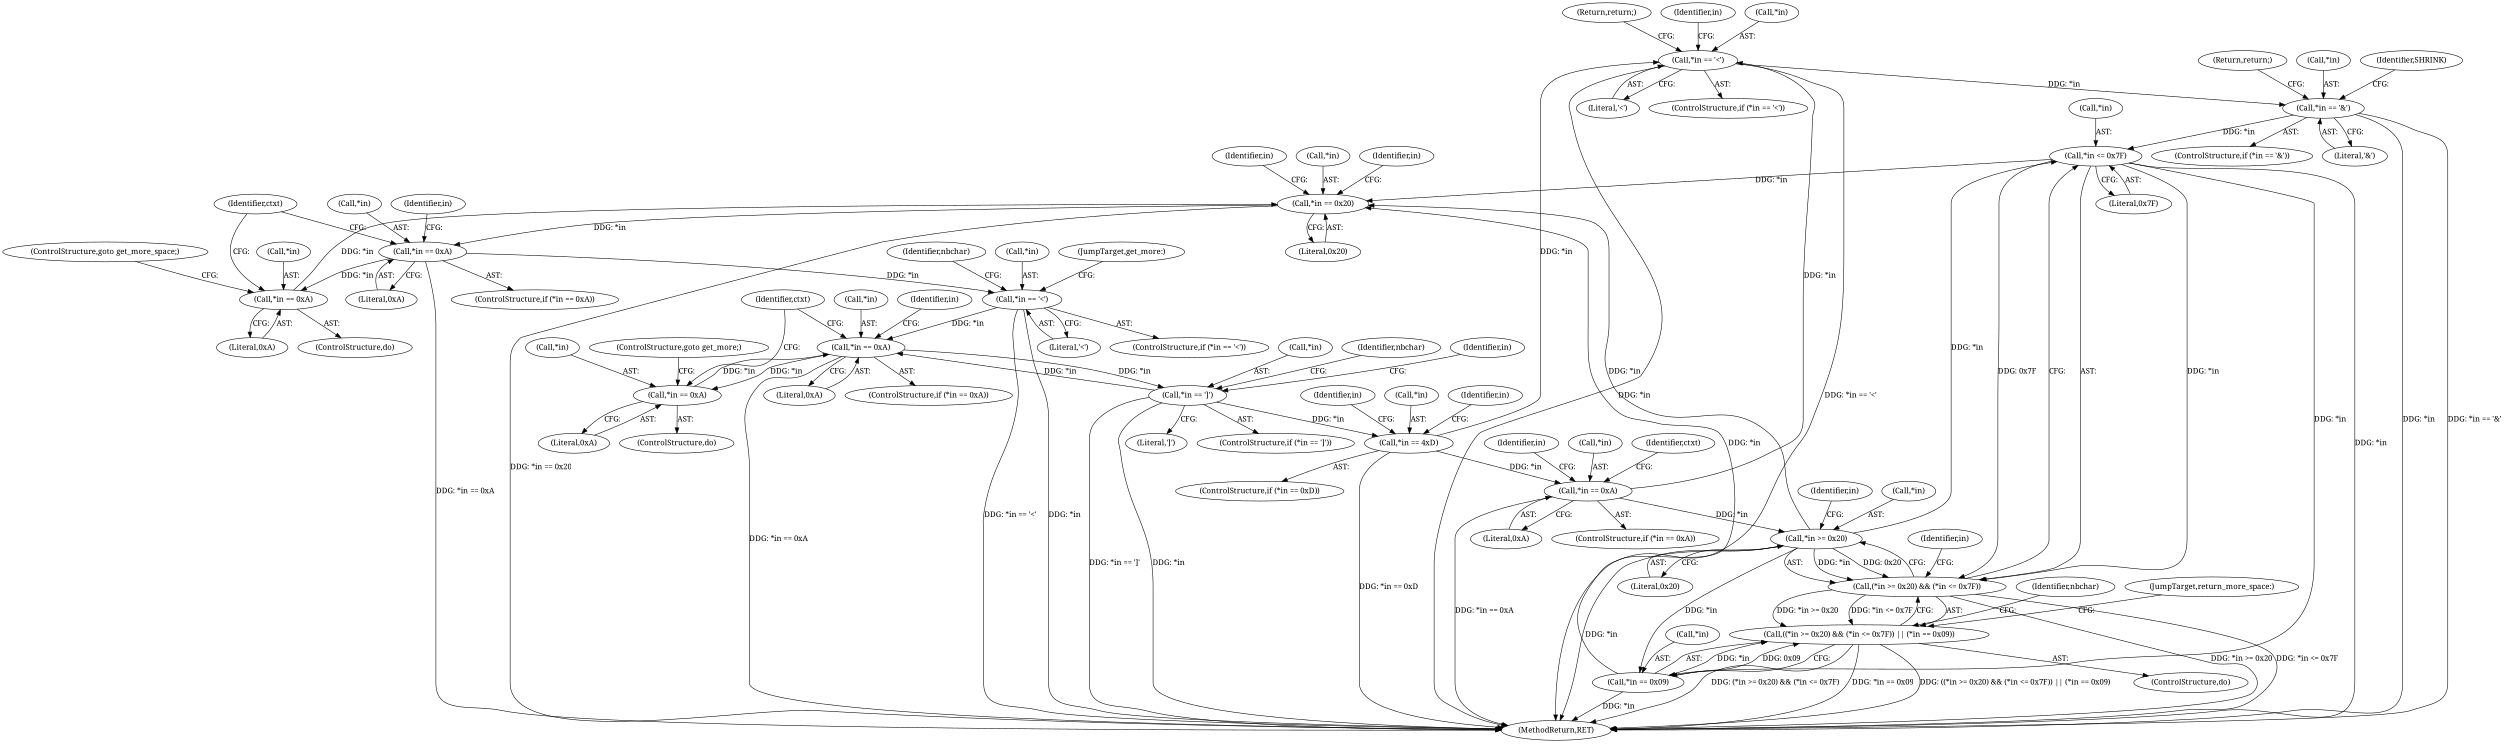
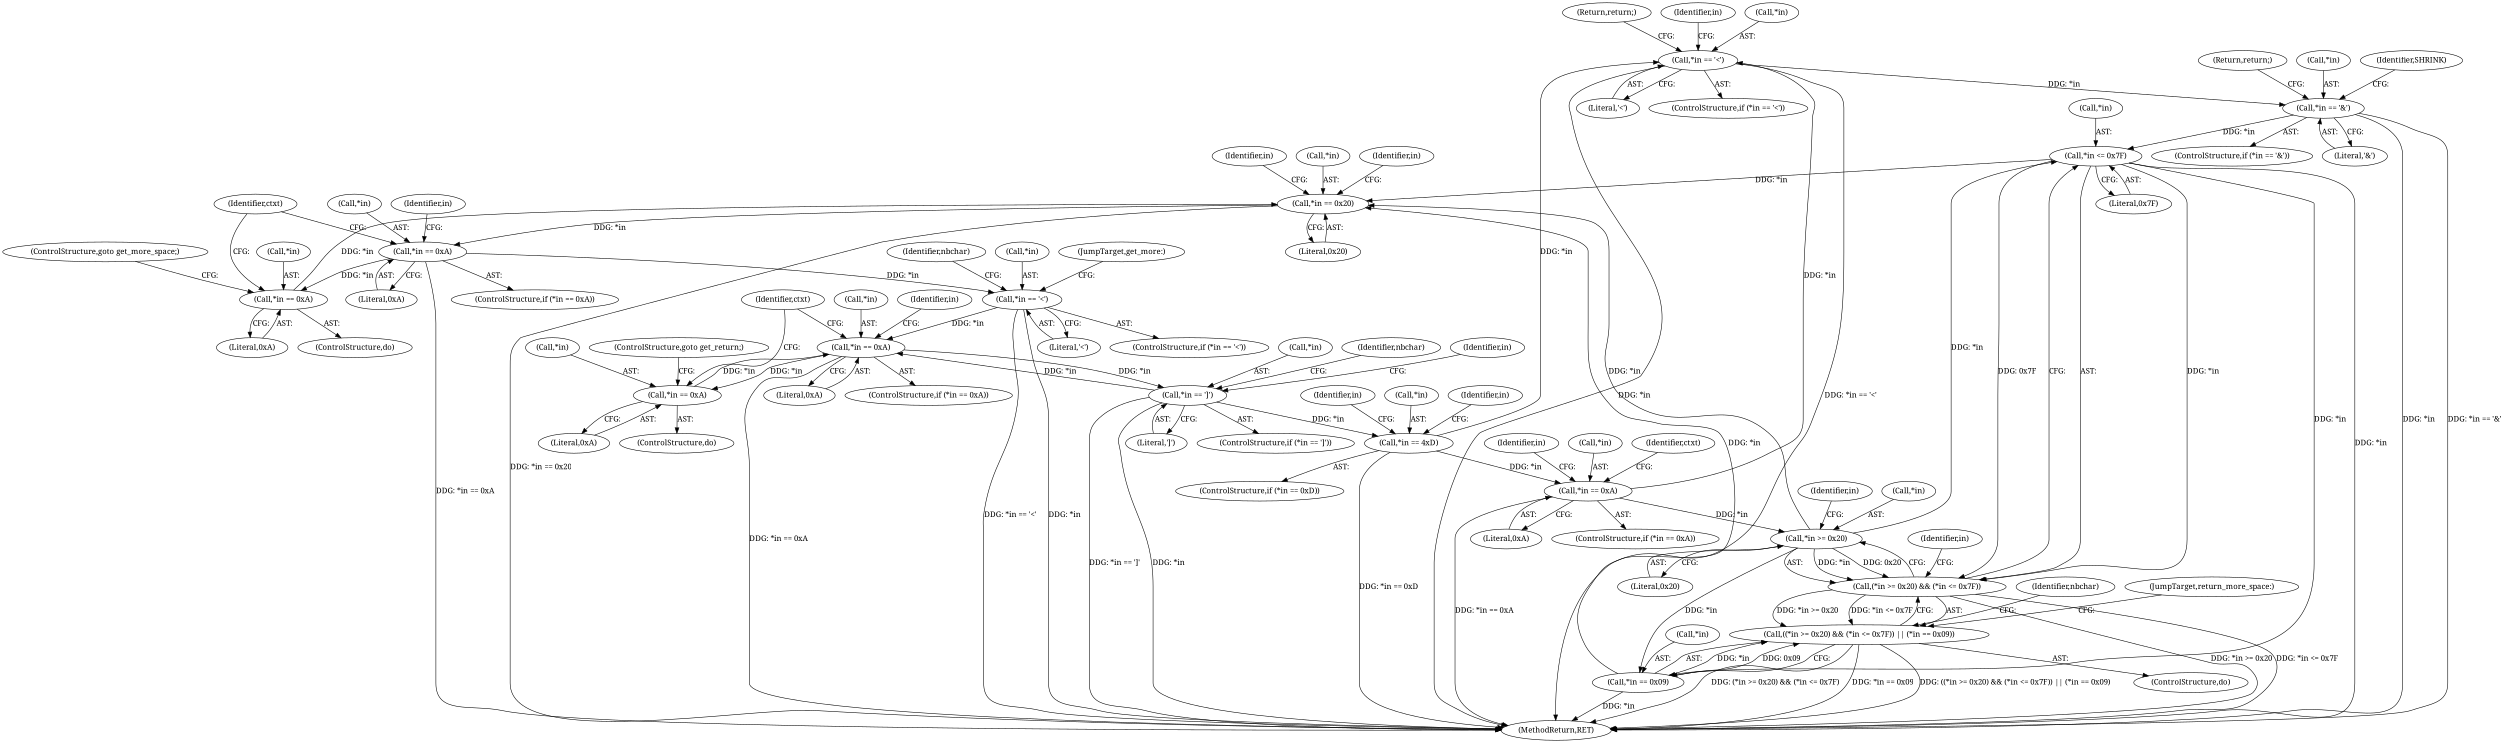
node "(ControlStructure,goto get_more;)": label "(ControlStructure,goto get_more;)" -> "(ControlStructure,goto get_return;)"
edge "(Literal,']')" -> "(Call,*in == ']')": added, label "AST:"
edge "(Call,*in >= 0x20)" -> "(MethodReturn,RET)": removed, label "DDG: *in"
